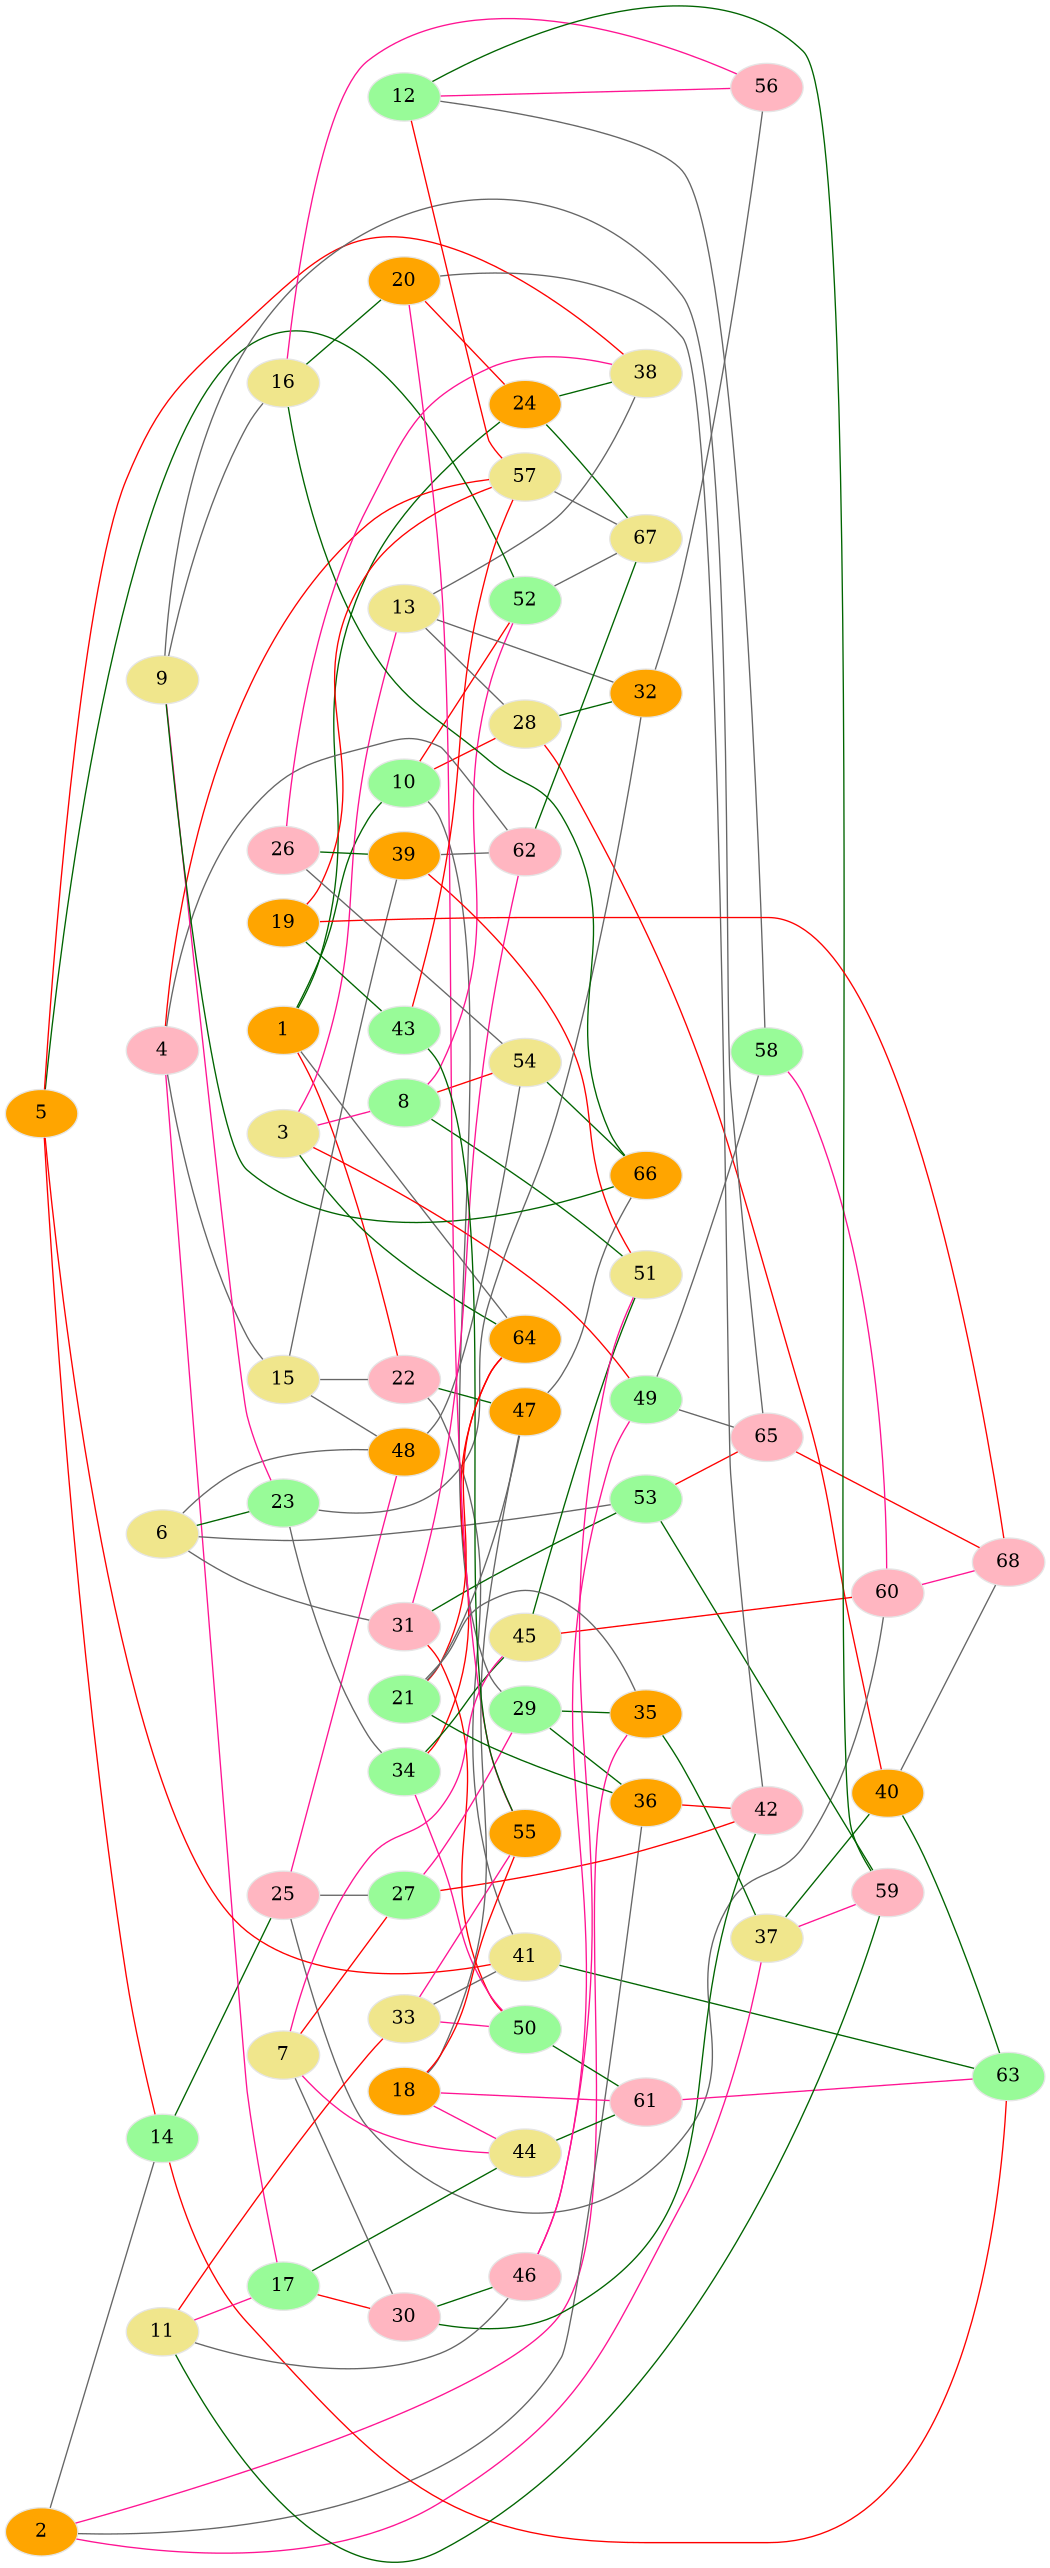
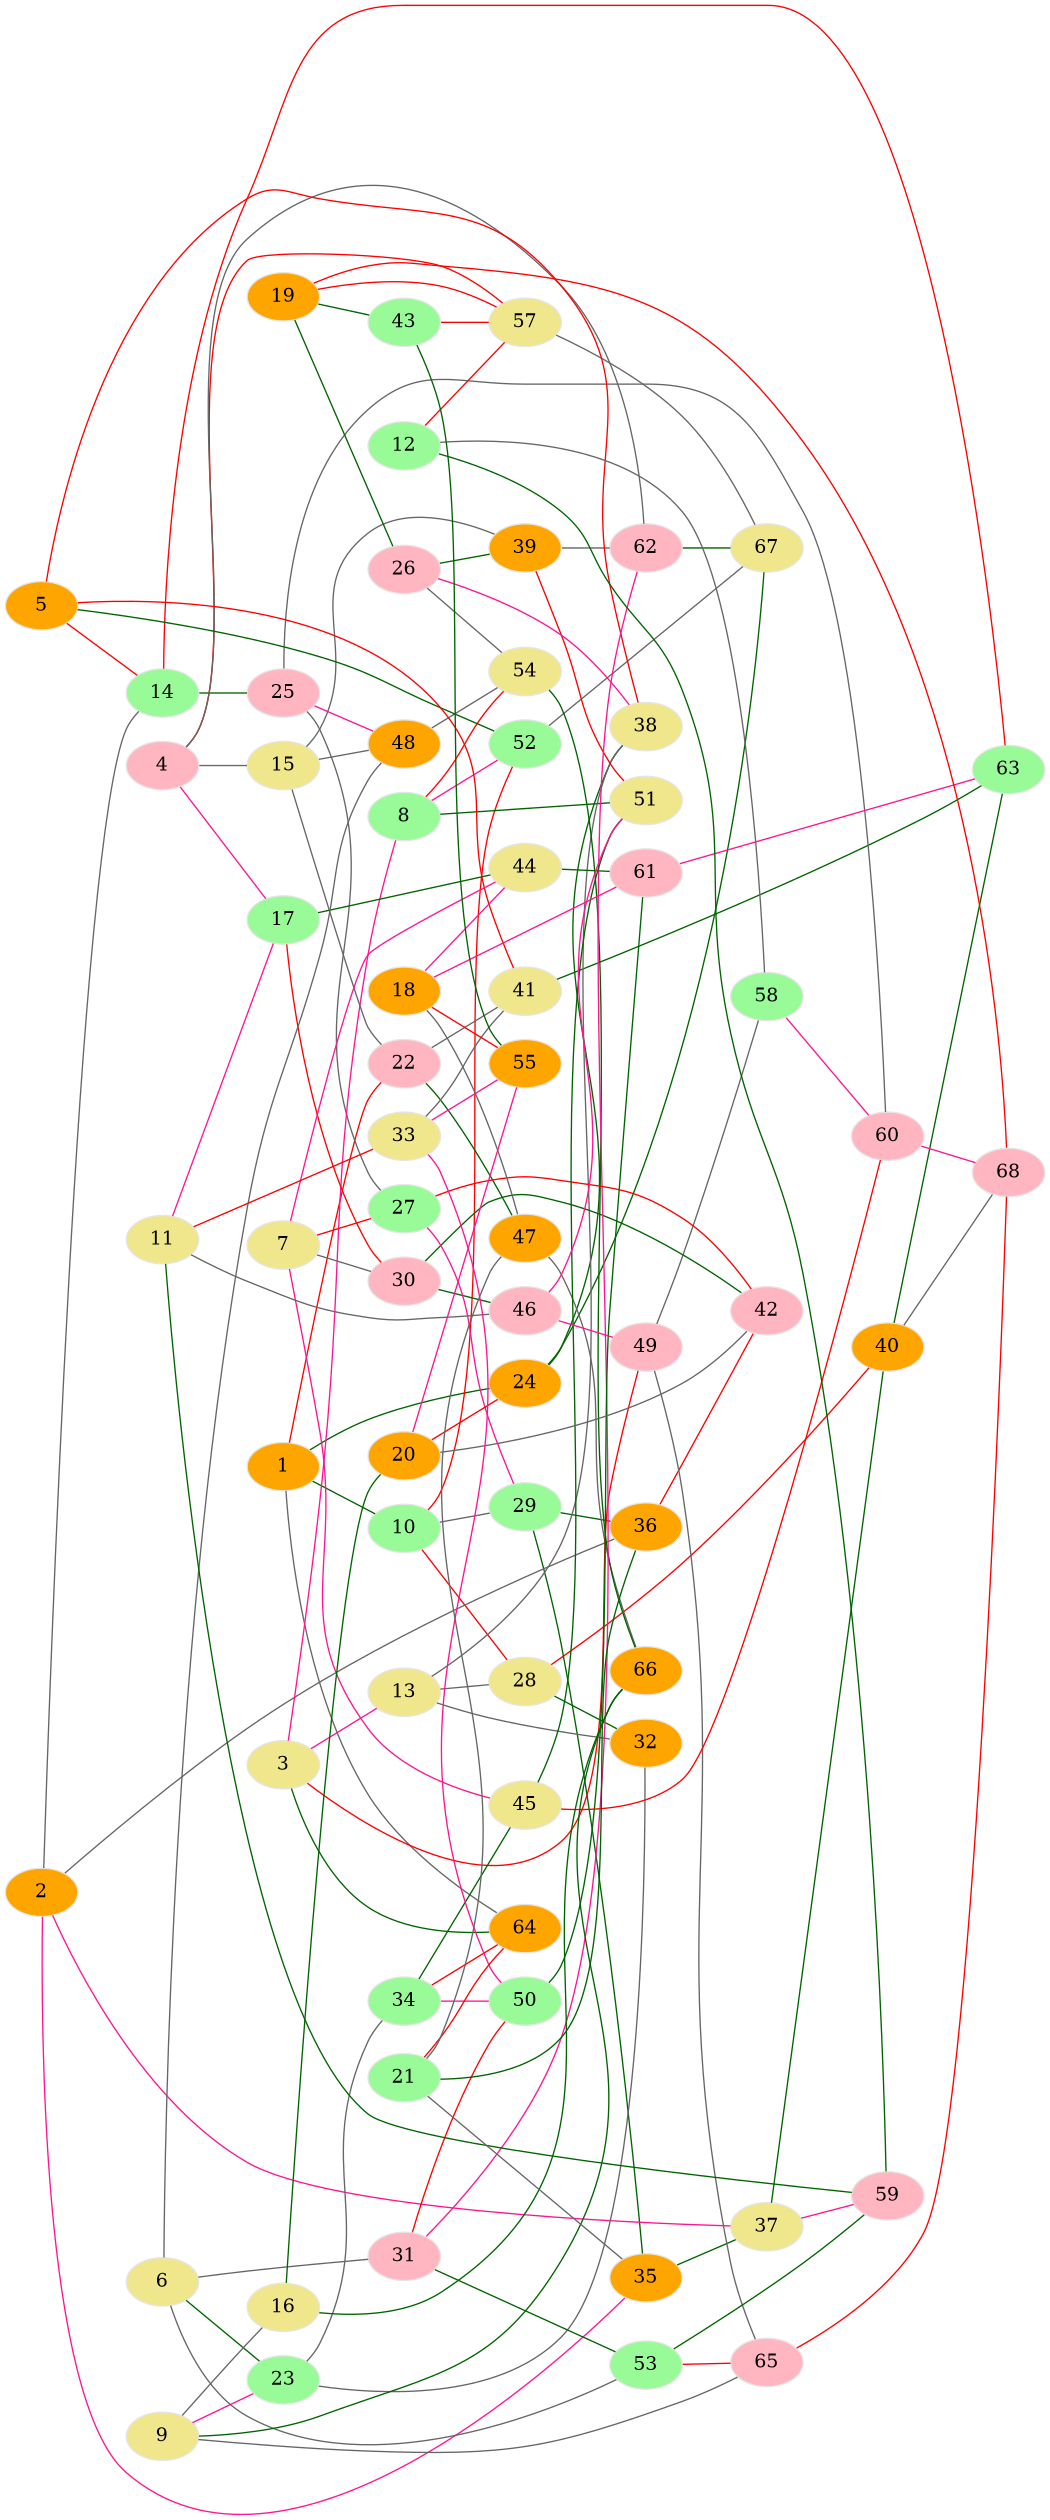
node "56": removed
edge "19" -- "26": added
node "49": fillcolor palegreen -> lightpink
